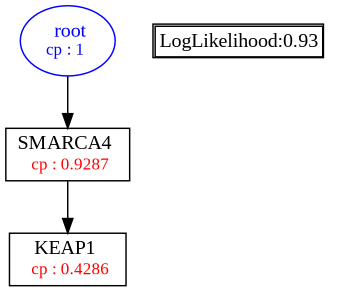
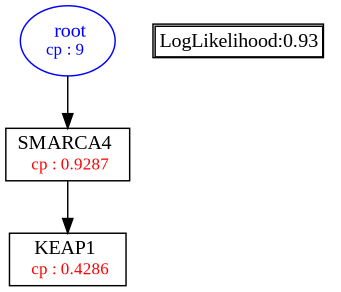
node "root": text "cp : 1" -> "cp : 9"
